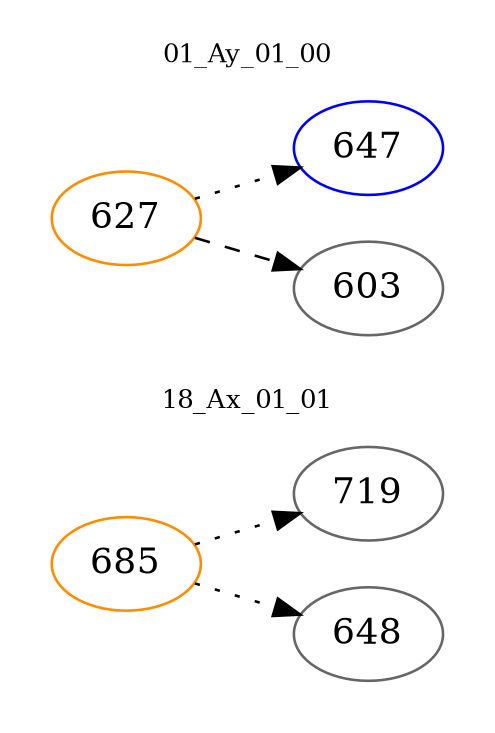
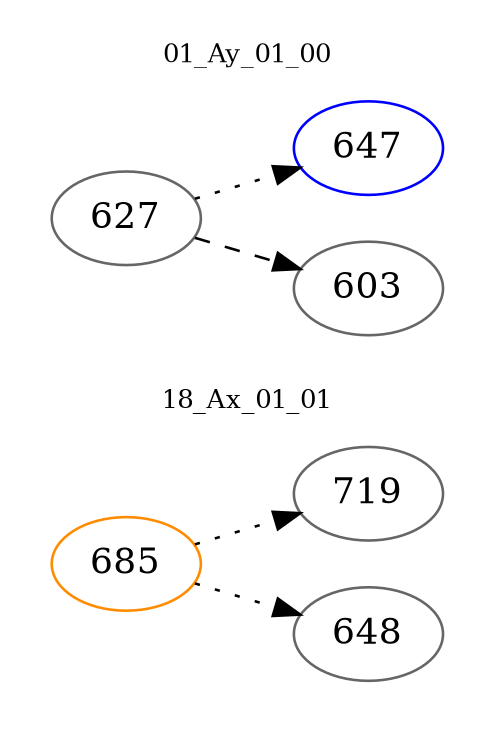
node "627": color darkorange -> gray40
